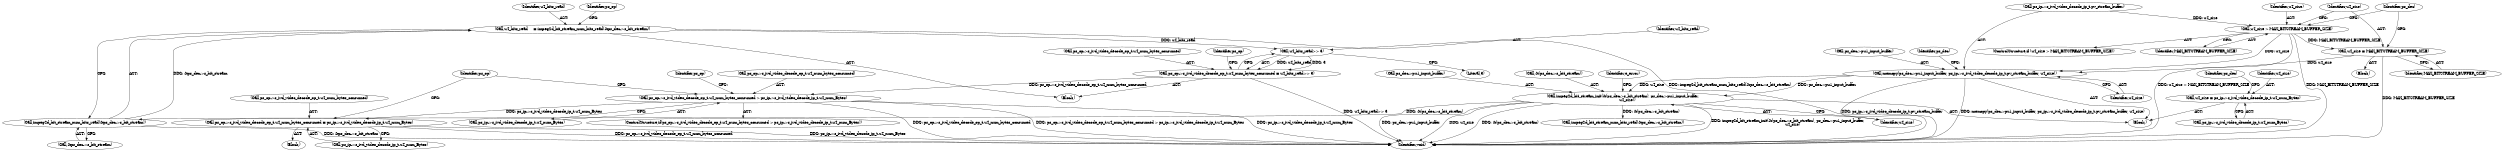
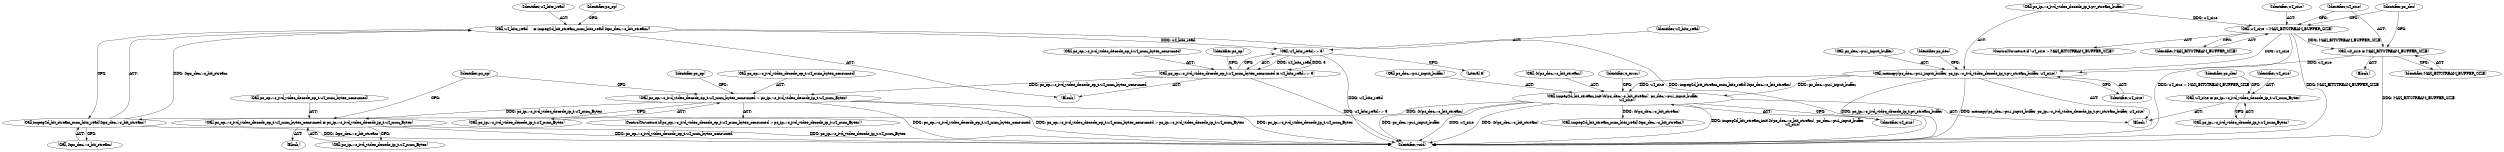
node "(Call,u4_size = MAX_BITSTREAM_BUFFER_SIZE)": label "(Call,u4_size = MAX_BITSTREAM_BUFFER_SIZE)" -> "(Call,u0_size = MAX_BITSTREAM_BUFFER_SIZE)"
edge "(Call,u4_bits_read>> 3)" -> "(Identifier,void)": added, label "DDG: u4_bits_read"
